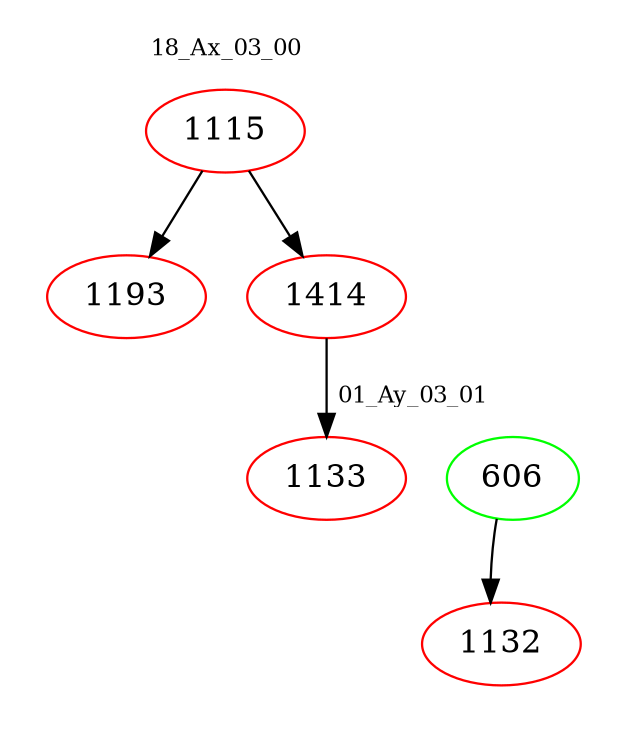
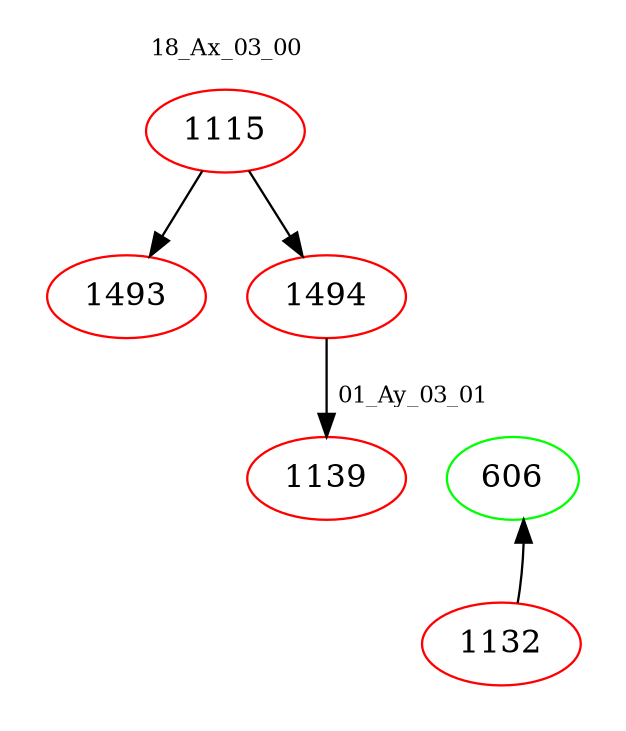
node "1193": label "1193" -> "1493"
node "1414": label "1414" -> "1494"
node "1133": label "1133" -> "1139"
edge "606" -> "1132": reversed
